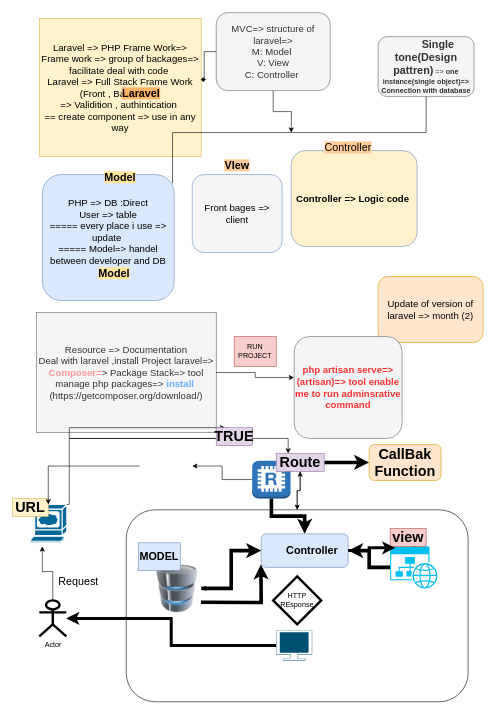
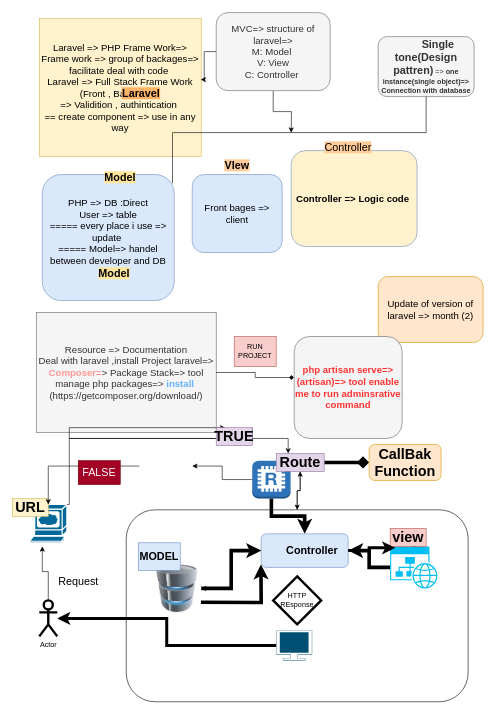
edge "MVC=> structure of laravel=> M: Model V: View C: Controller" -> "Laravel => PHP Frame Work=> Frame work => group of backages=> facilitate deal with code Laravel => Full Stack Frame Work (Front , Back End ) => Validition , authintication == create component => use in any way": arrowhead diamond -> classic
node "Front bages => client": fillcolor #f5f5f5 -> #dae8fc
edge "Resource => Documentation Deal with laravel ,install Project laravel=> Composer=> Package Stack=> tool manage php packages=> install (https://getcomposer.org/download/)" -> "php artisan serve=>(artisan)=> tool enable me to run adminsrative command": arrowhead classic -> diamond
edge "Route" -> "CallBak Function": arrowhead classic -> diamond
node "FALSE": added
node "Actor": size 27x36 -> 18x36
